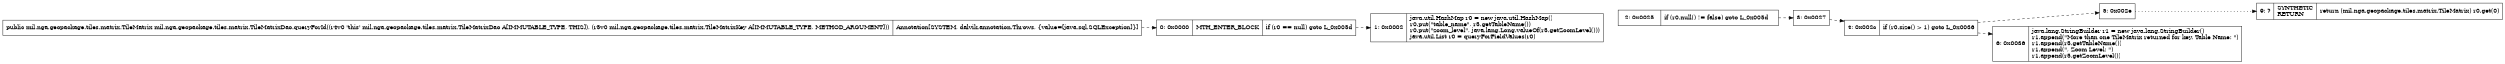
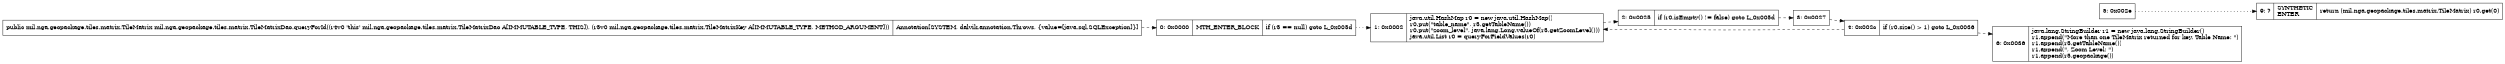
node "9: ?": text "RETURN" -> "ENTER"
node "2: 0x0025": text "if (r0.null() != false) goto L_0x005d" -> "if (r0.isEmpty() != false) goto L_0x005d"
edge "4: 0x002c" -> "5: 0x002e": now "4: 0x002c" -> "1: 0x0002"
edge "1: 0x0002" -> "2: 0x0025": added
node "0: 0x0000": text "if (r0 == null) goto L_0x005d" -> "if (r5 == null) goto L_0x005d"
edge "0: 0x0000" -> "1: 0x0002": style dashed -> dotted
node "6: 0x0036": text "r1.append(r5.getZoomLevel())" -> "r1.append(r5.geopackage())"
